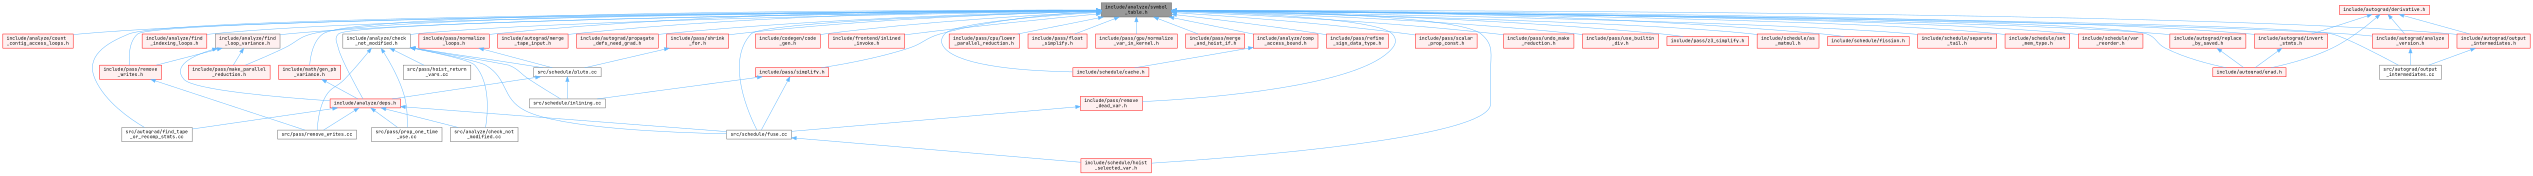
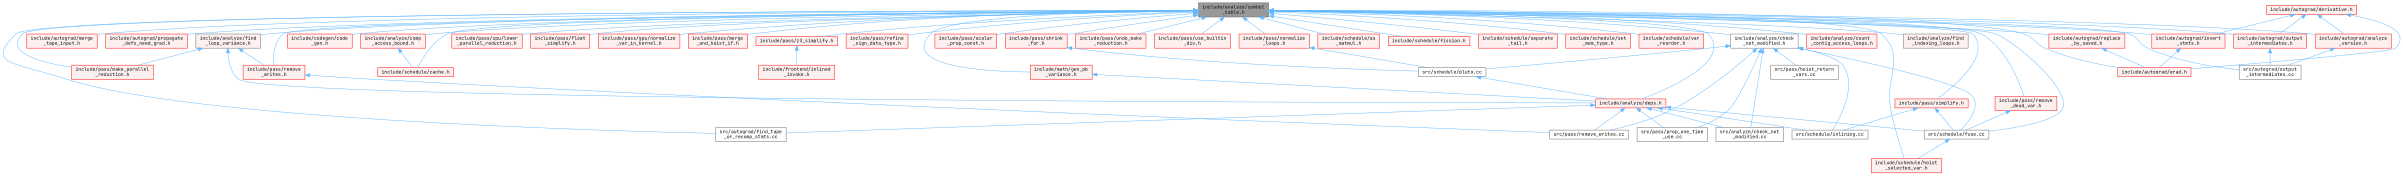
edge "include/frontend/inlined _invoke.h" -> "include/analyze/symbol _table.h": now "include/frontend/inlined _invoke.h" -> "include/pass/z3_simplify.h"
node "include/analyze/find _indexing_loops.h": color red -> grey40
edge "src/schedule/inlining.cc" -> "src/schedule/pluto.cc": now "src/schedule/inlining.cc" -> "include/analyze/deps.h"
